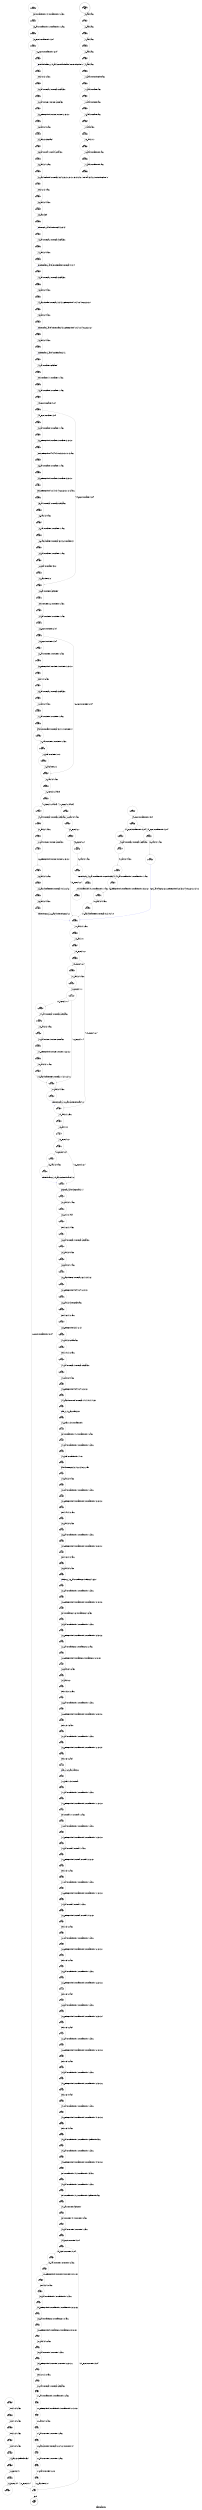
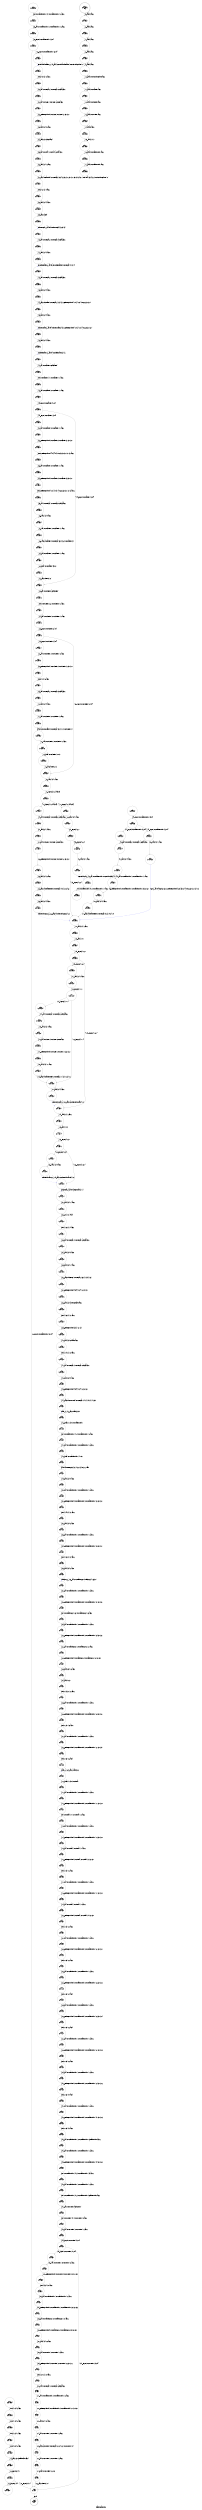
edge "N79269 (rp:240, ep:240)" -> "N79270 (rp:239, ep:239)": label "%13 = alloca %struct.XClassHint*, align 8" -> "%13 = alloca %struct.XWMHints*, align 8"
